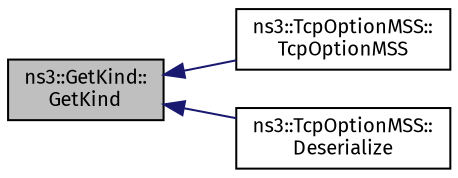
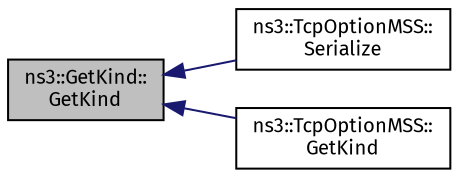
node "ns3::TcpOptionMSS:: TcpOptionMSS": label "ns3::TcpOptionMSS:: TcpOptionMSS" -> "ns3::TcpOptionMSS:: Serialize"
node "ns3::TcpOptionMSS:: Deserialize": label "ns3::TcpOptionMSS:: Deserialize" -> "ns3::TcpOptionMSS:: GetKind"
